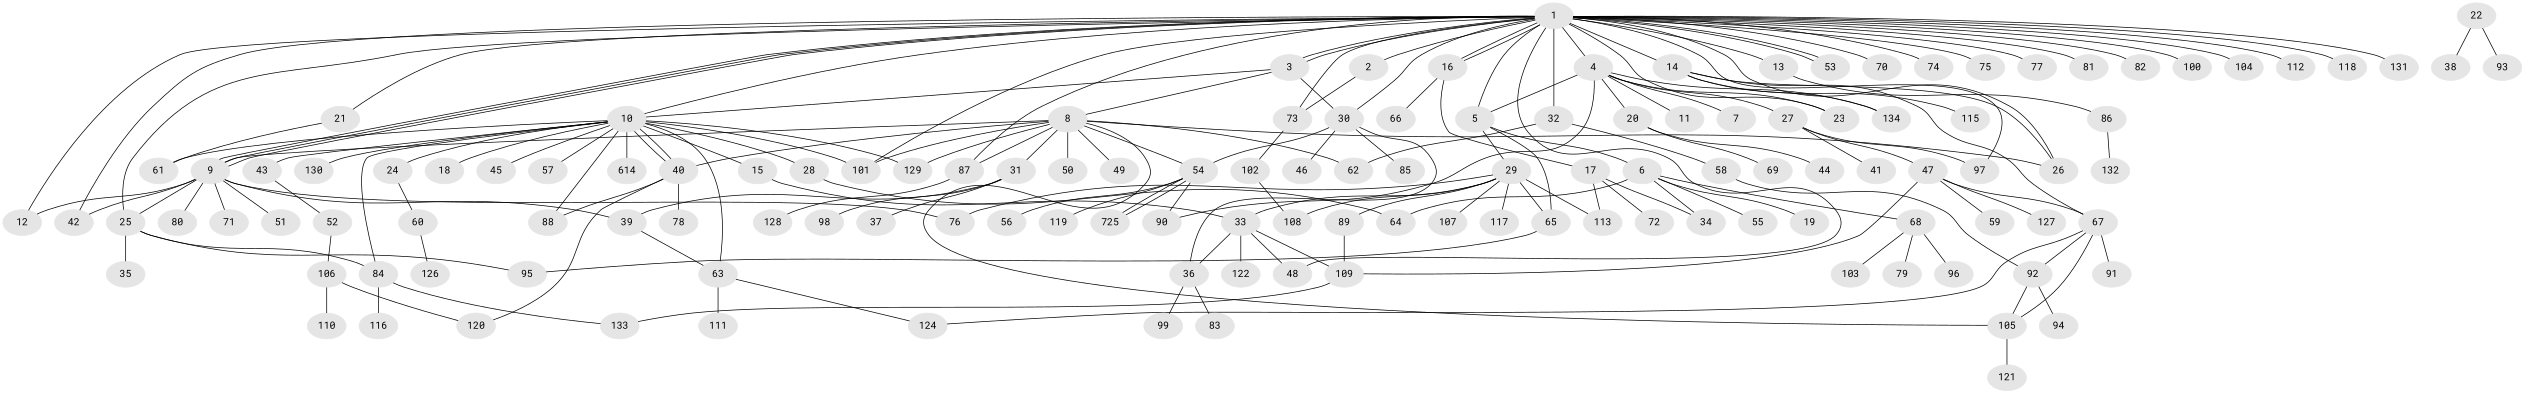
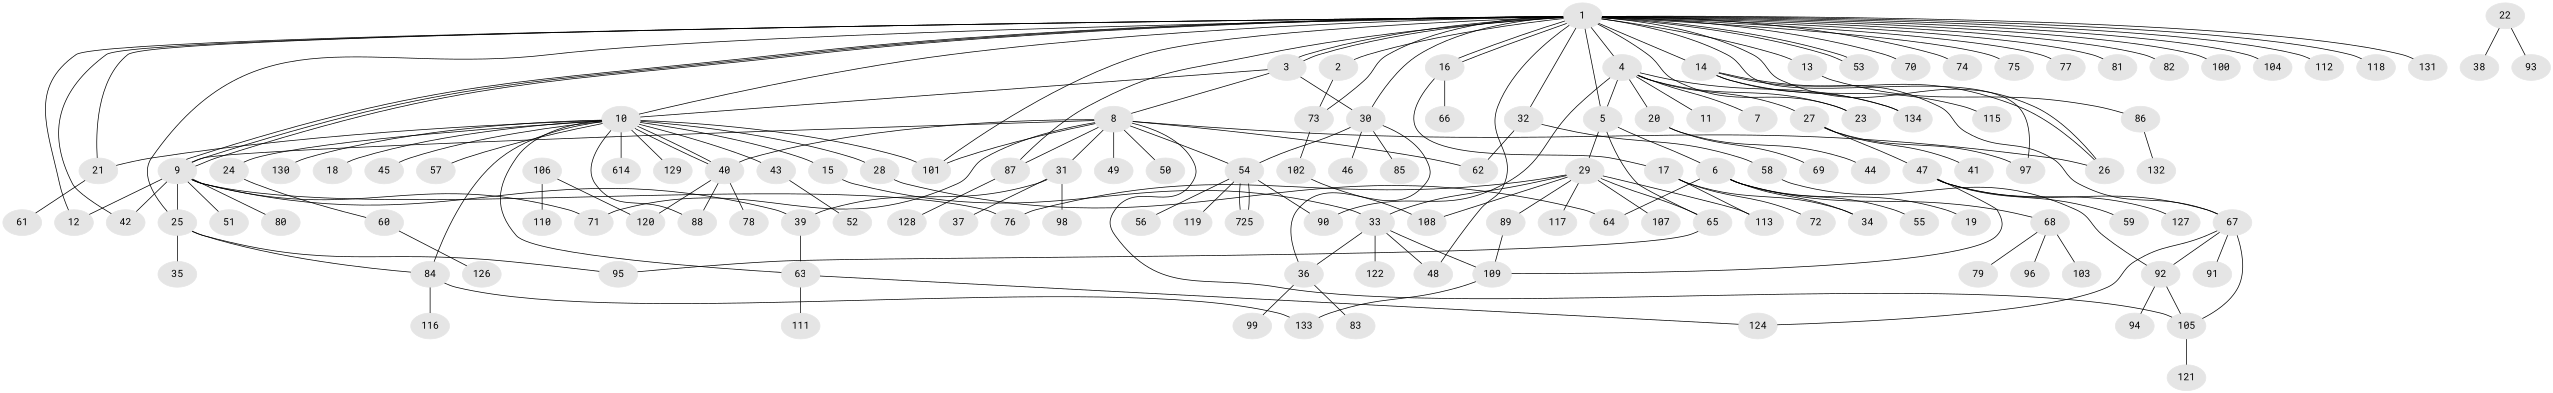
edge "10" -- "61": now "10" -- "21"
edge "8" -- "129": now "8" -- "71"
edge "52" -- "106": removed
